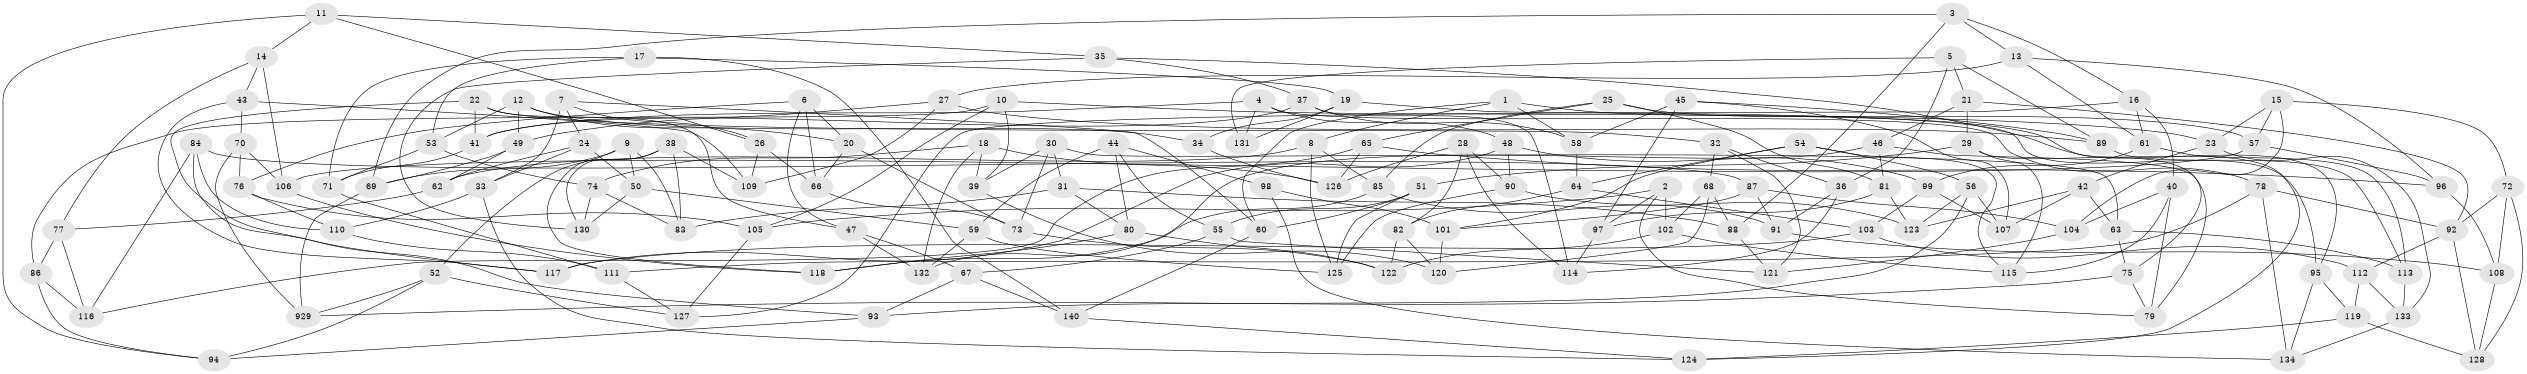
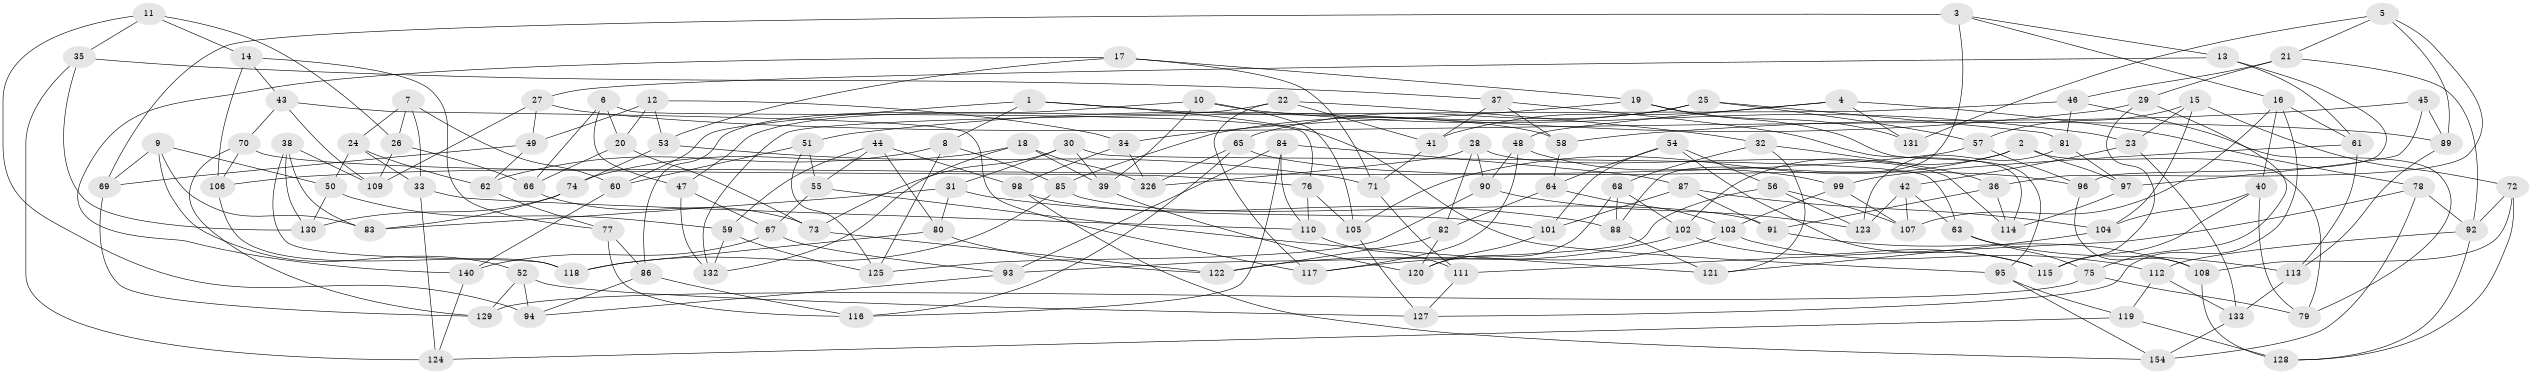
edge "45" -- "107": now "16" -- "107"
edge "34" -- "98": added
node "126": label "126" -> "326"
node "929": label "929" -> "129"
node "134": label "134" -> "154"
